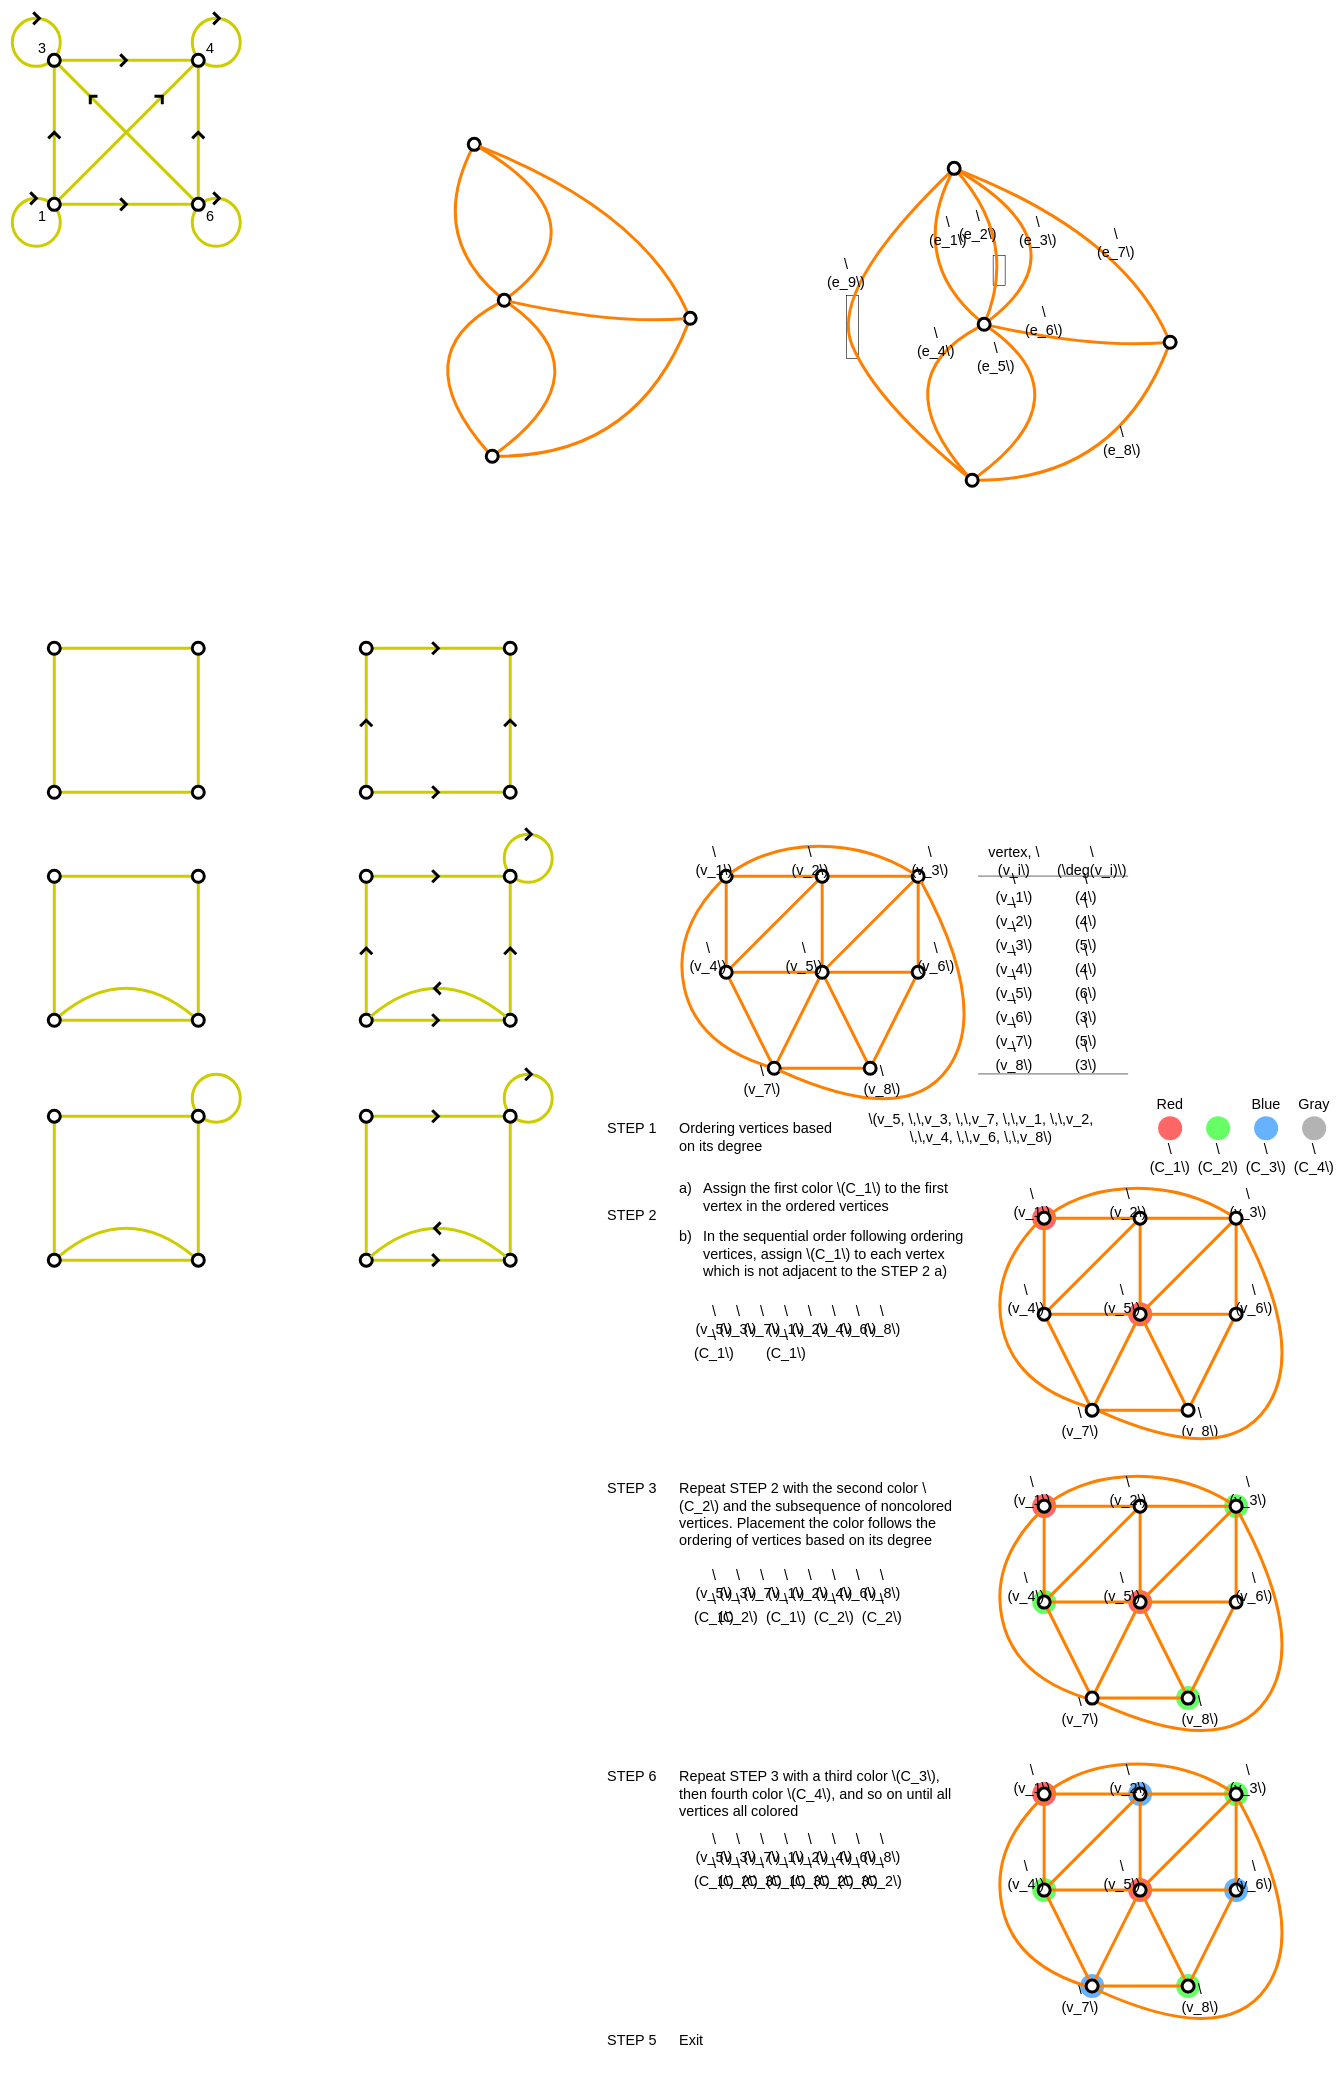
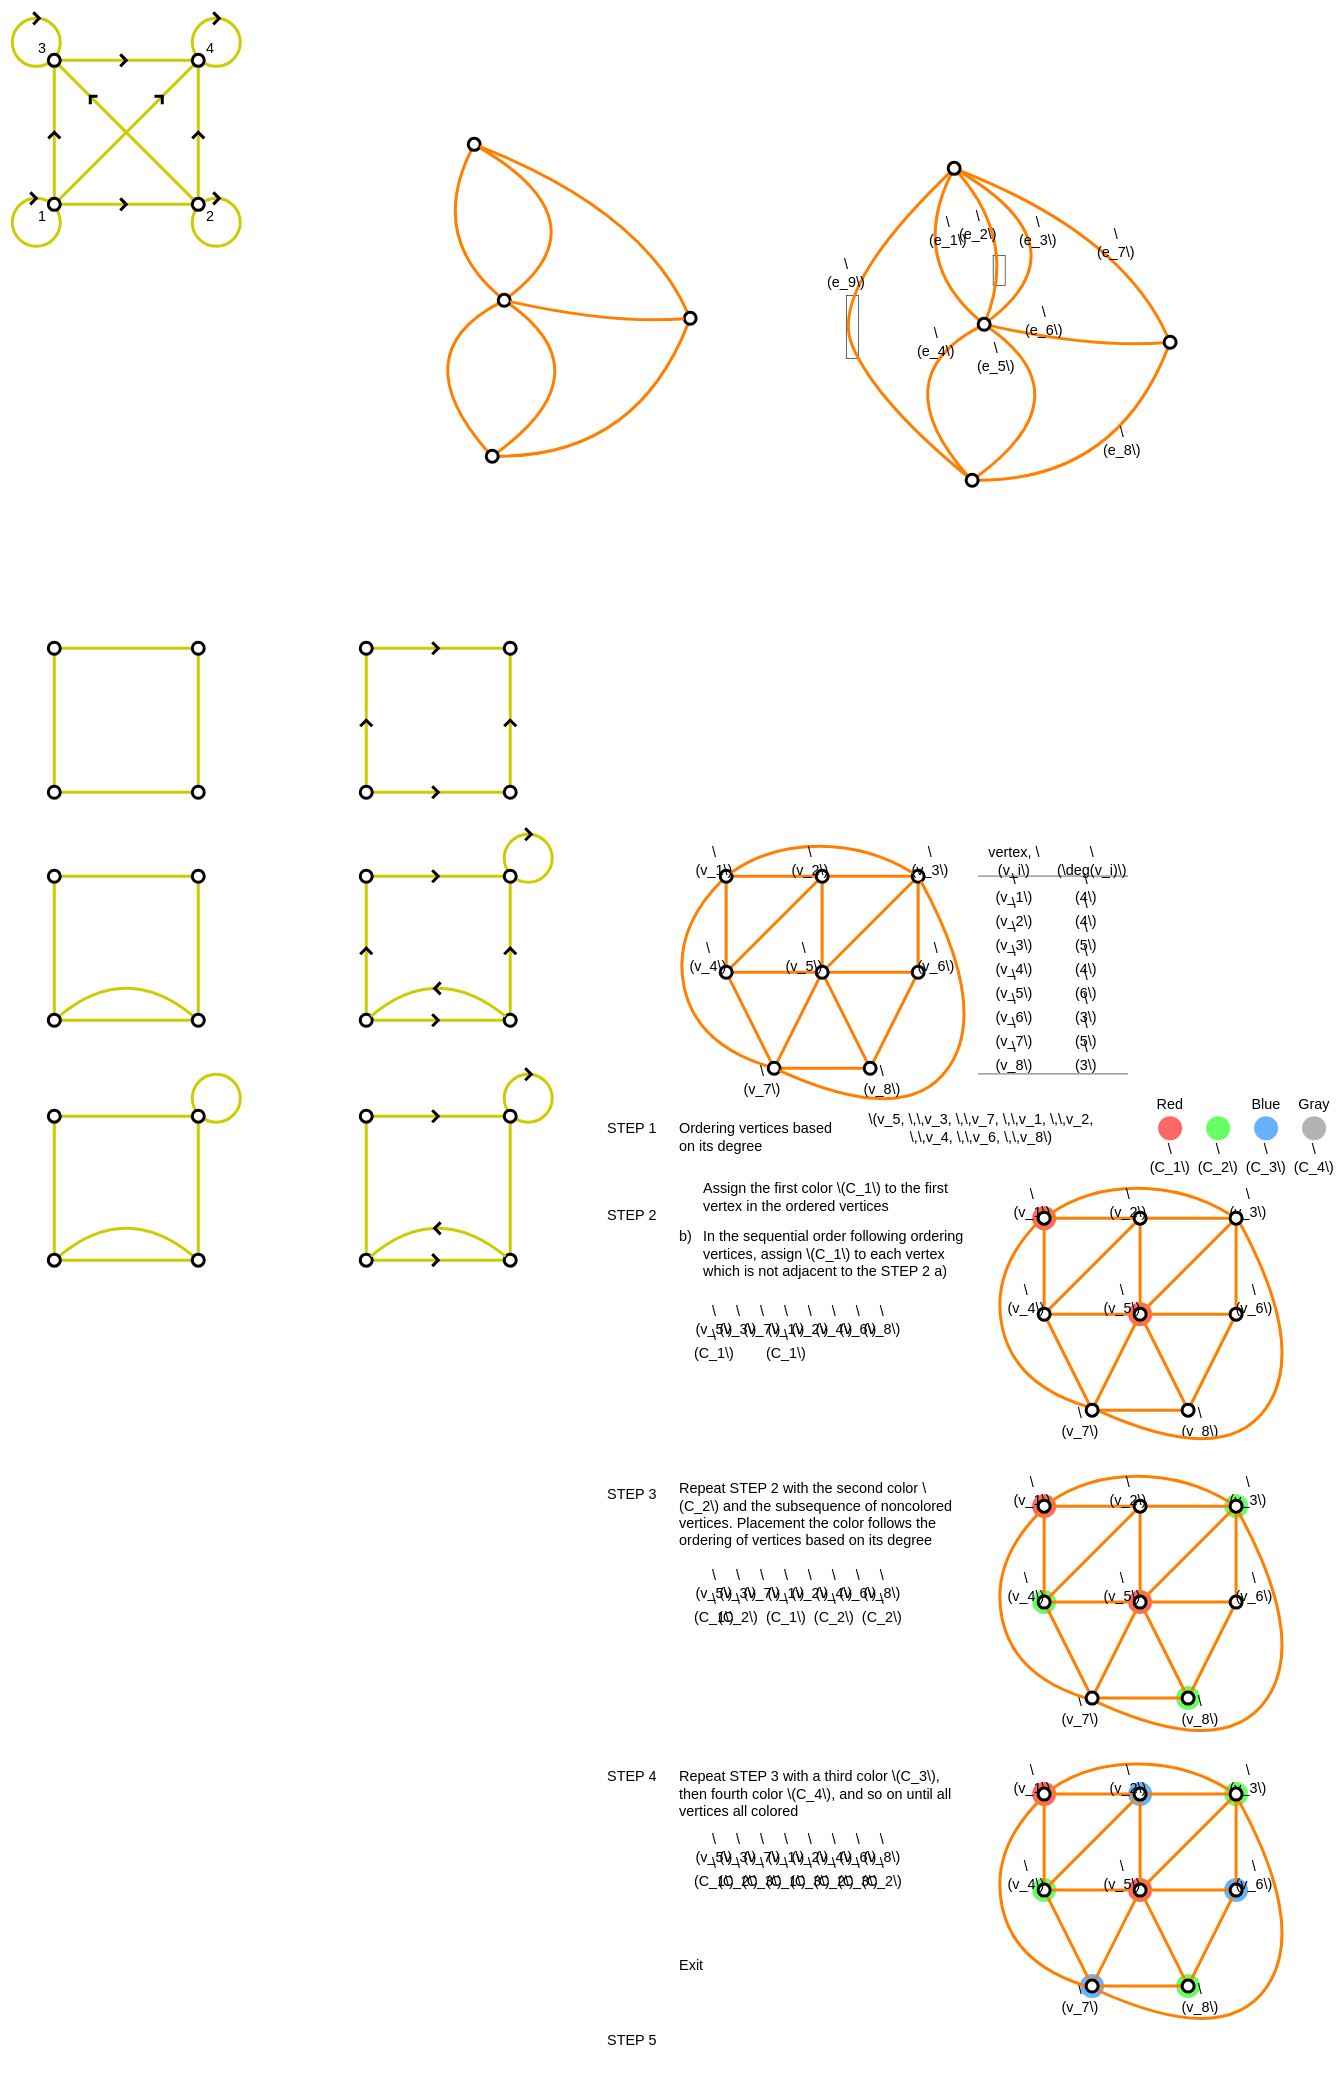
node "6": label "6" -> "2"
node "a)": removed
node "STEP 3": moved (636, 1488) -> (636, 1494)
node "STEP 6": label "STEP 6" -> "STEP 4"
node "Exit": moved (816, 2046) -> (816, 1971)
